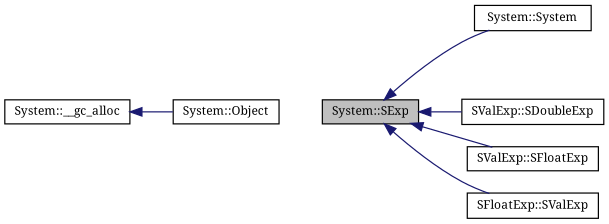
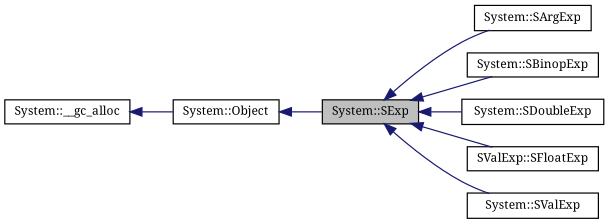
node "System::System": label "System::System" -> "System::SArgExp"
node "System::SBinopExp": added
edge "System::SExp" -> "System::Object": added
node "SValExp::SDoubleExp": label "SValExp::SDoubleExp" -> "System::SDoubleExp"
node "SFloatExp::SValExp": label "SFloatExp::SValExp" -> "System::SValExp"
